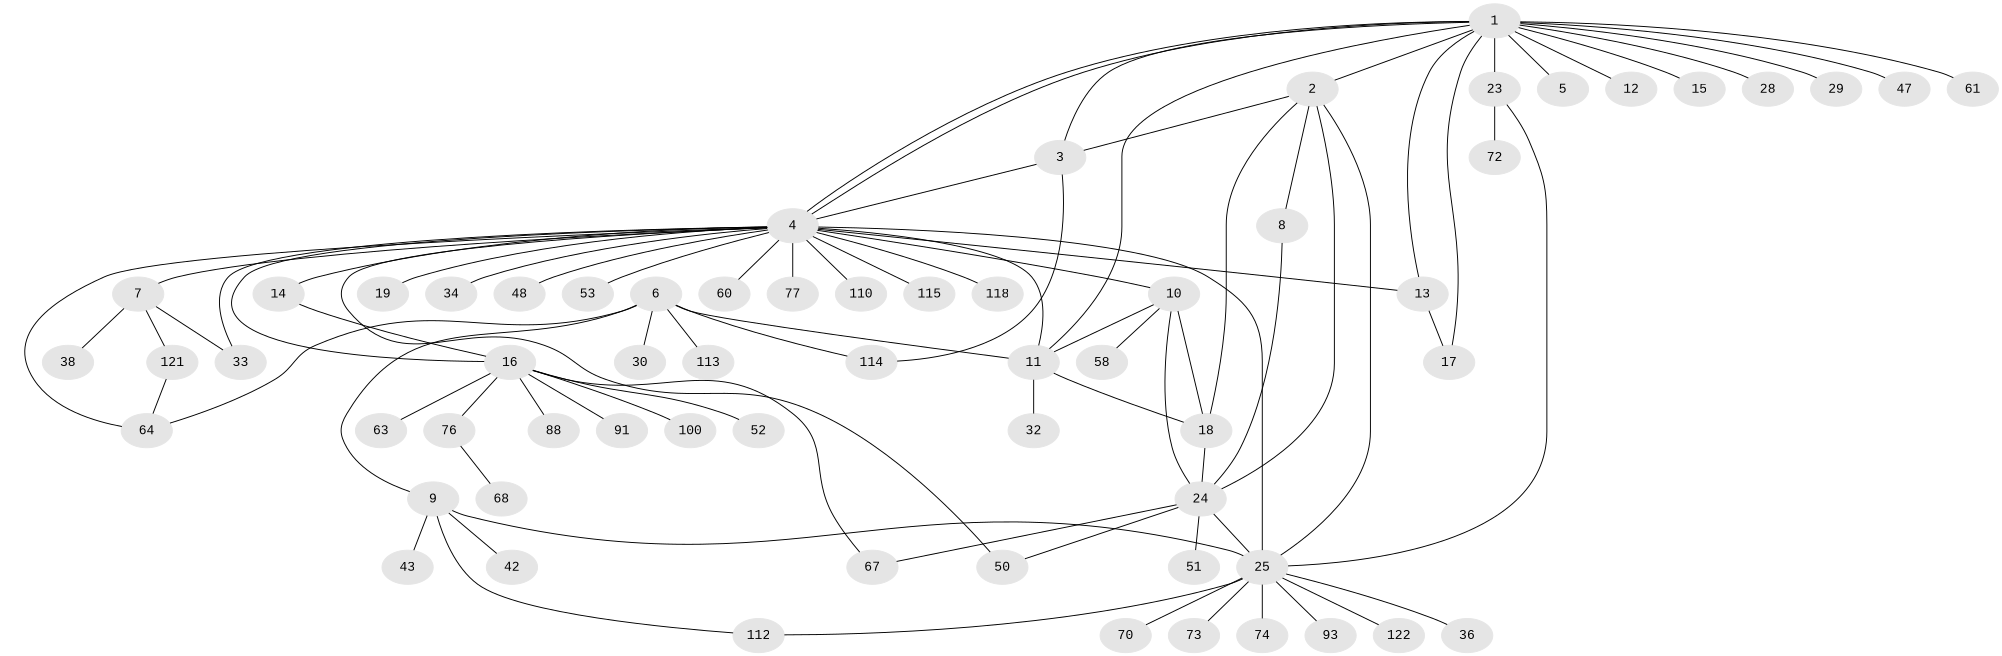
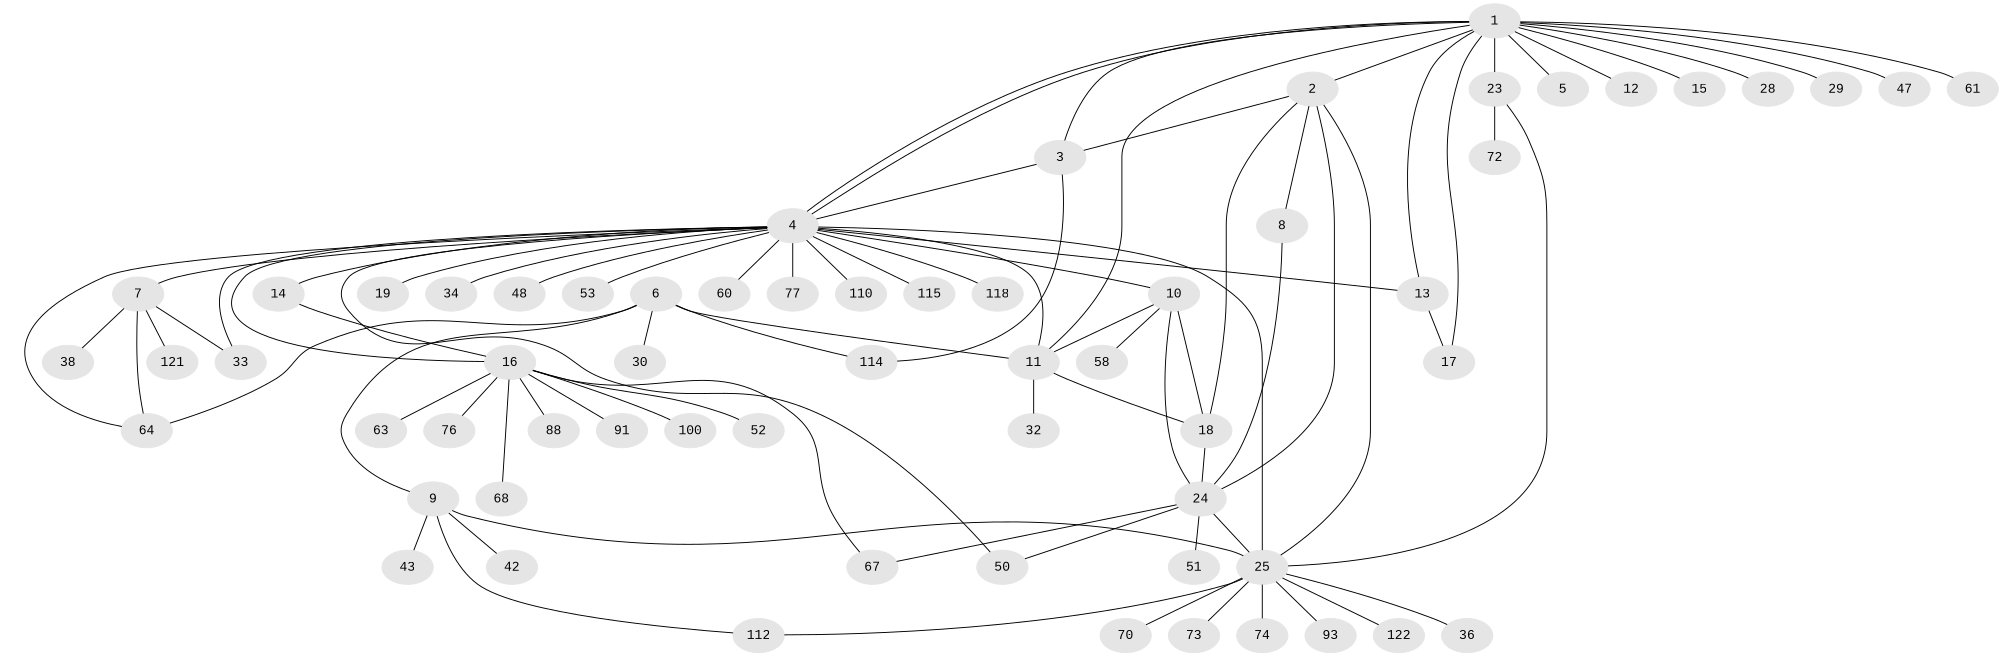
node "113": removed
edge "121" -- "64": now "7" -- "64"
edge "76" -- "68": now "16" -- "68"
